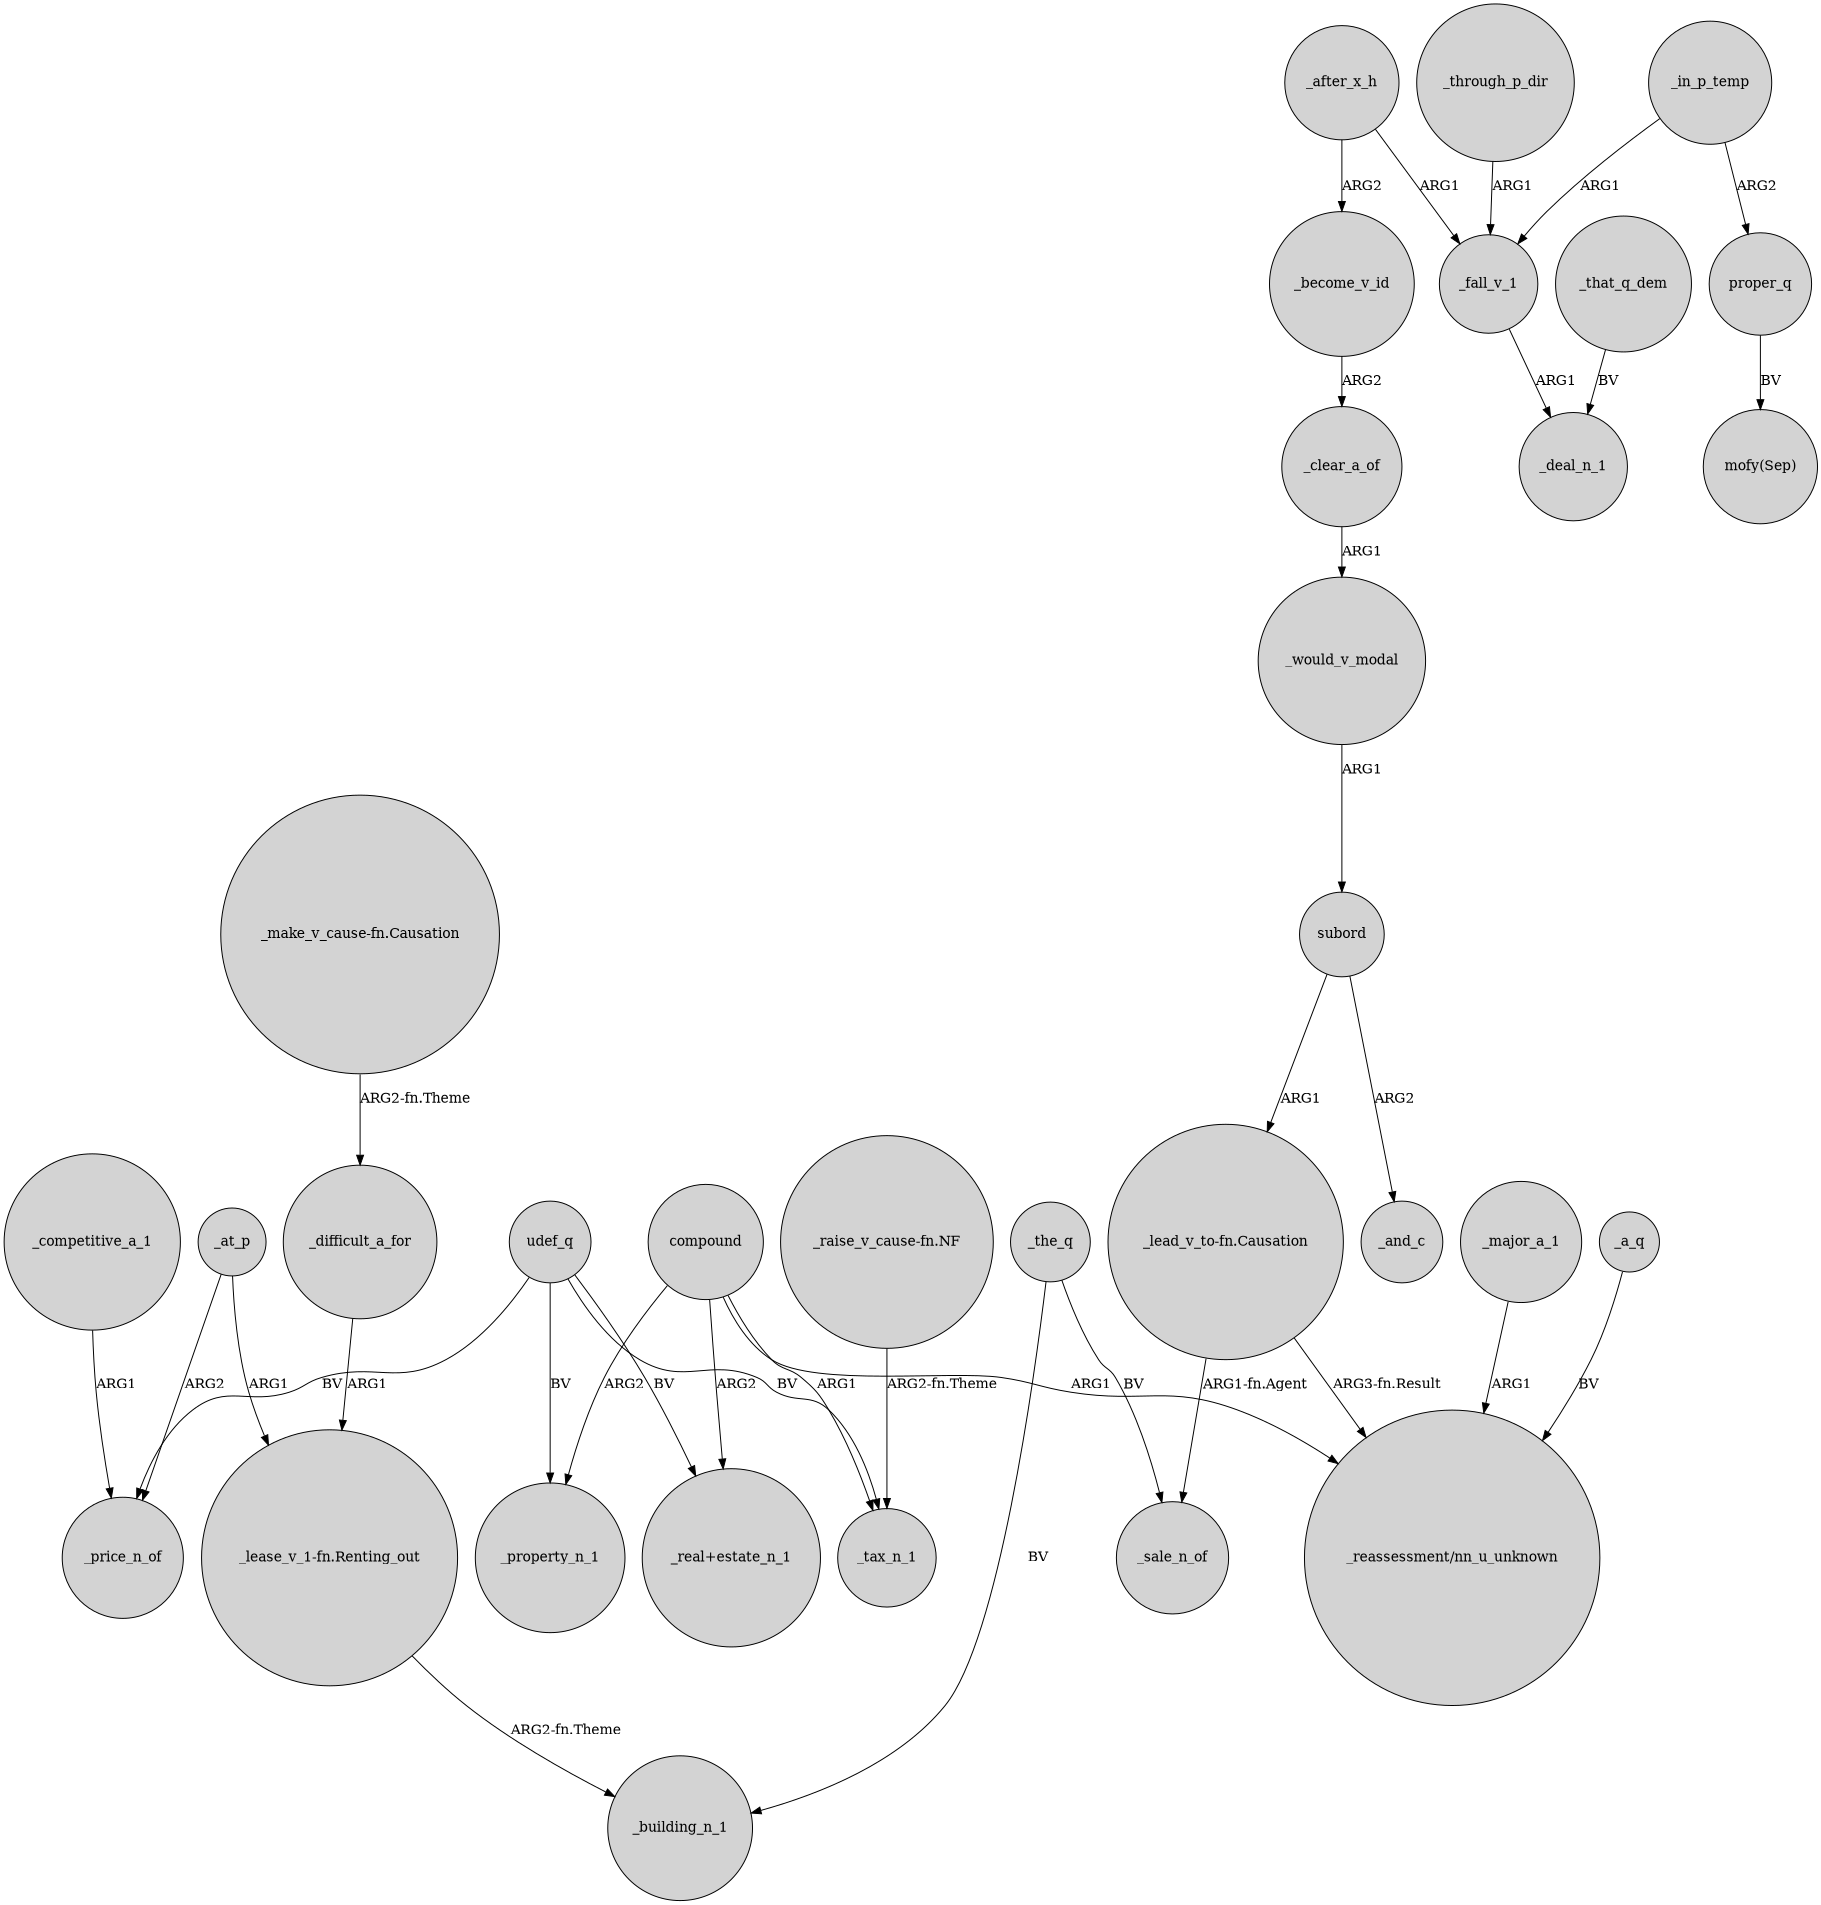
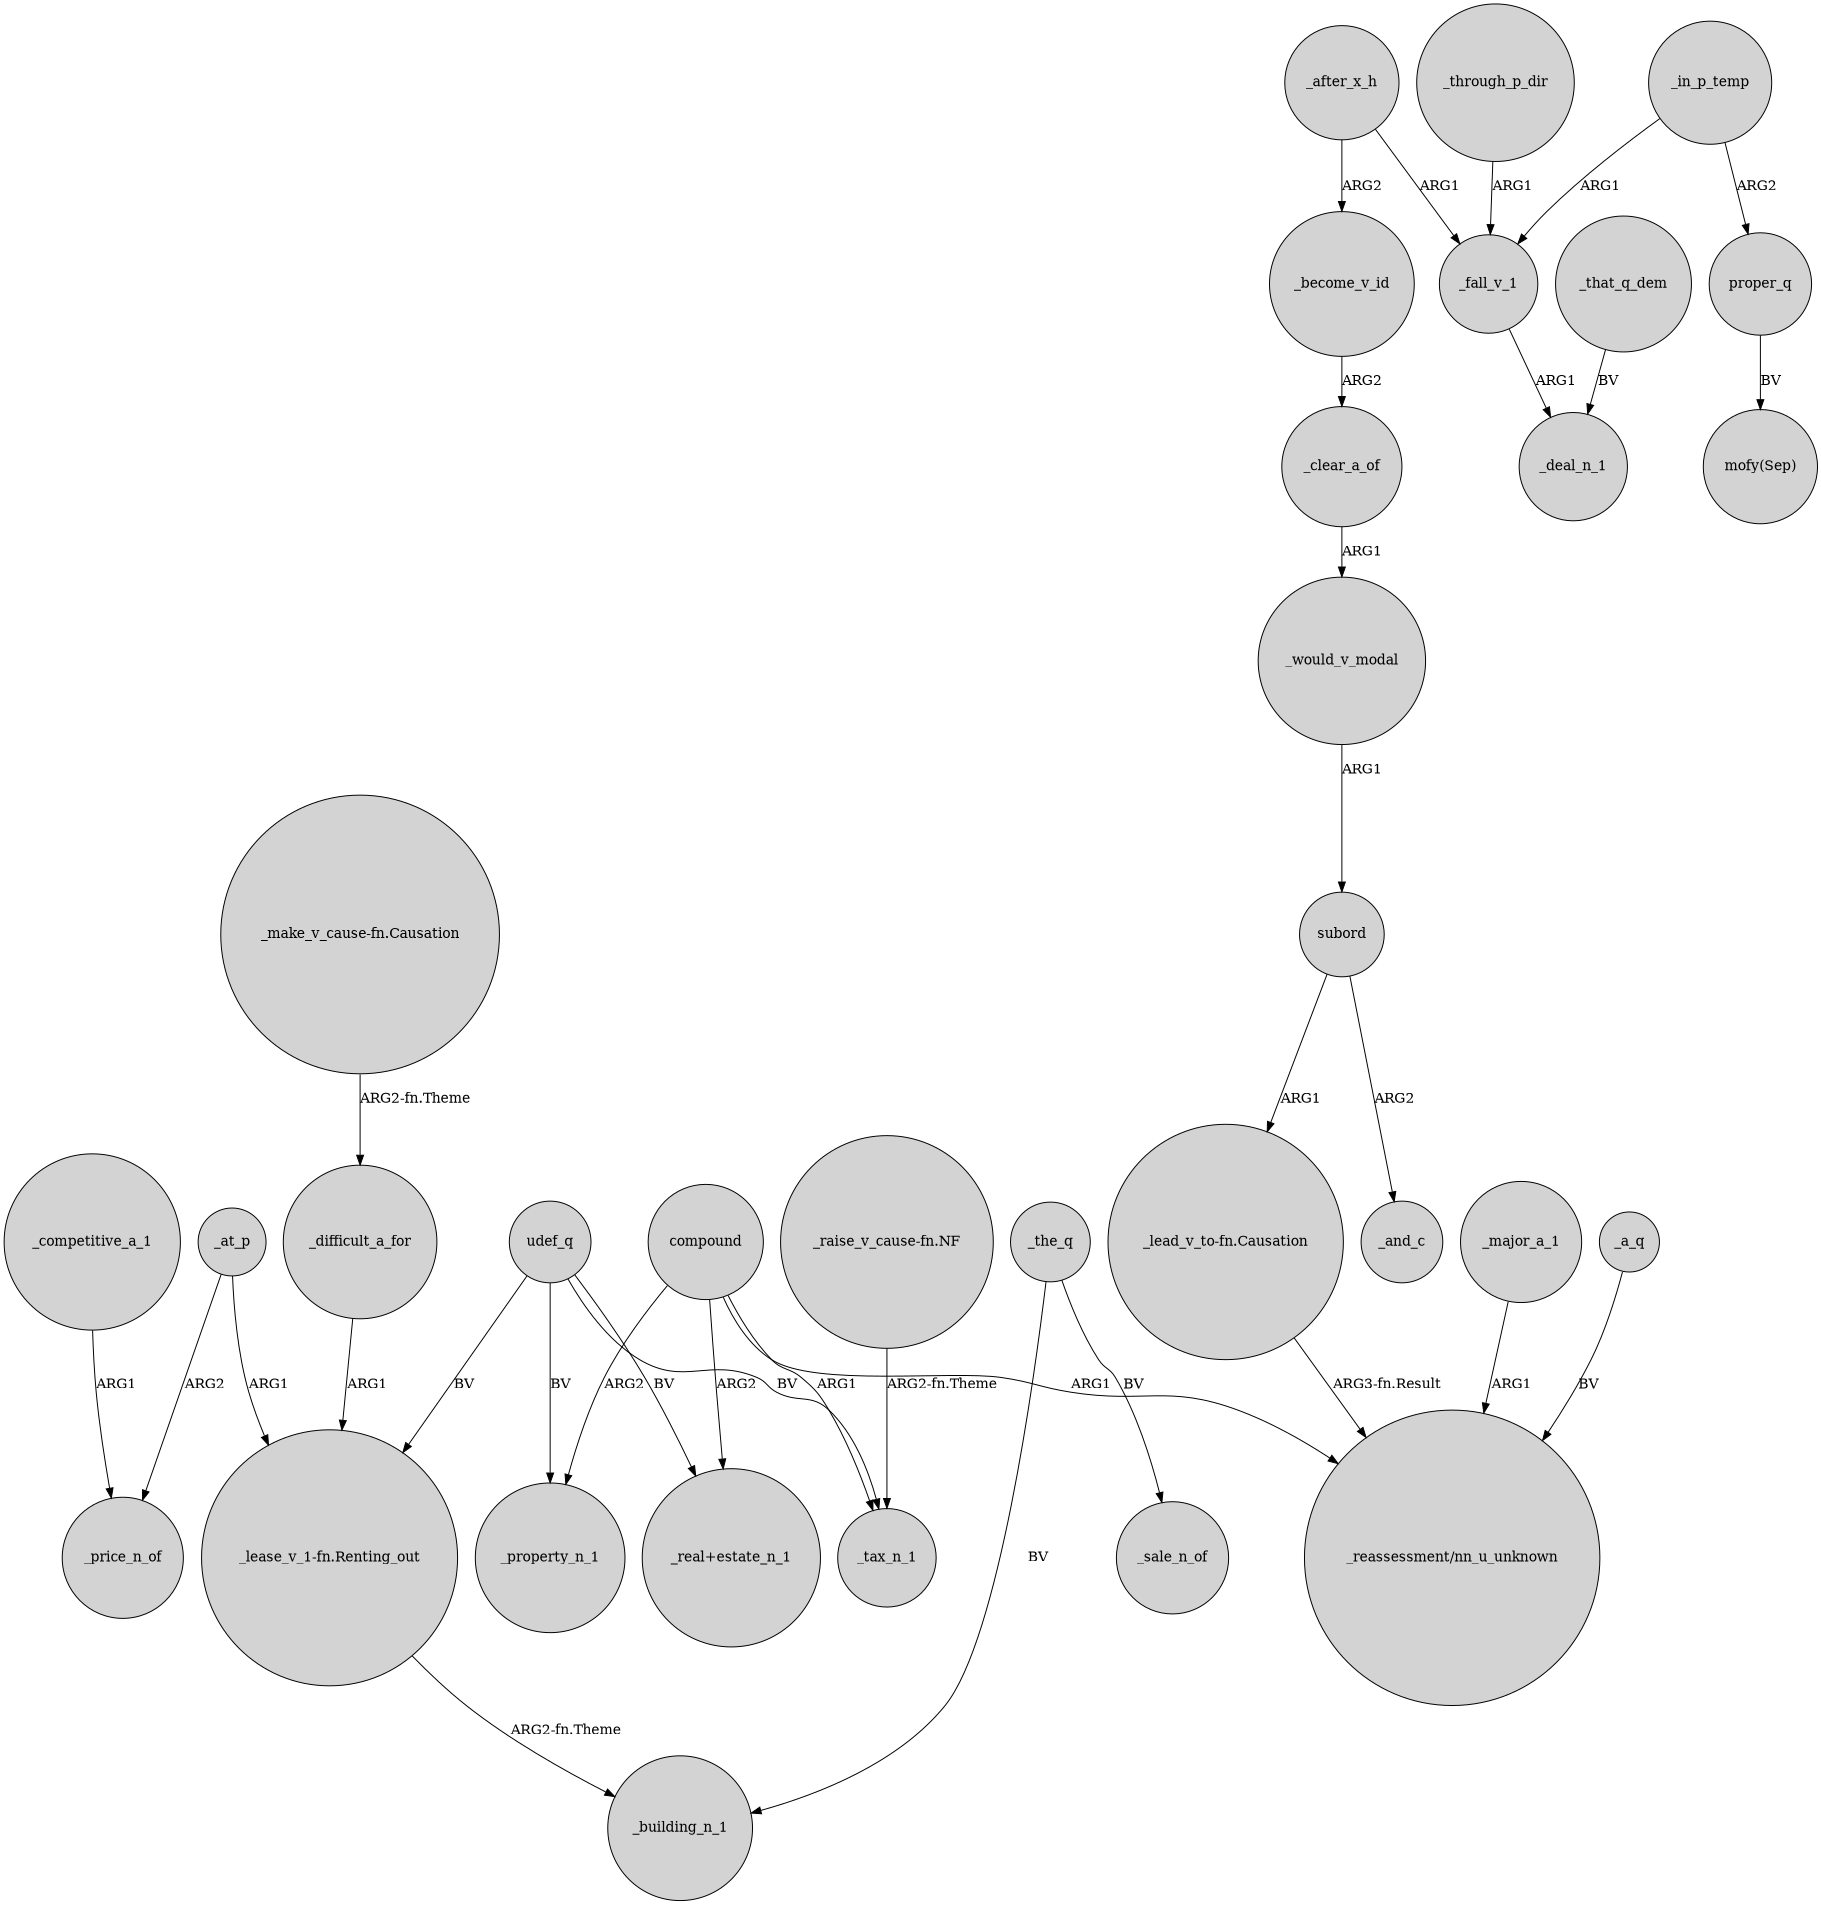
edge "udef_q" -> "_price_n_of": now "udef_q" -> "_lease_v_1-fn.Renting_out"
edge "_lead_v_to-fn.Causation" -> "_sale_n_of": removed, label "ARG1-fn.Agent"
